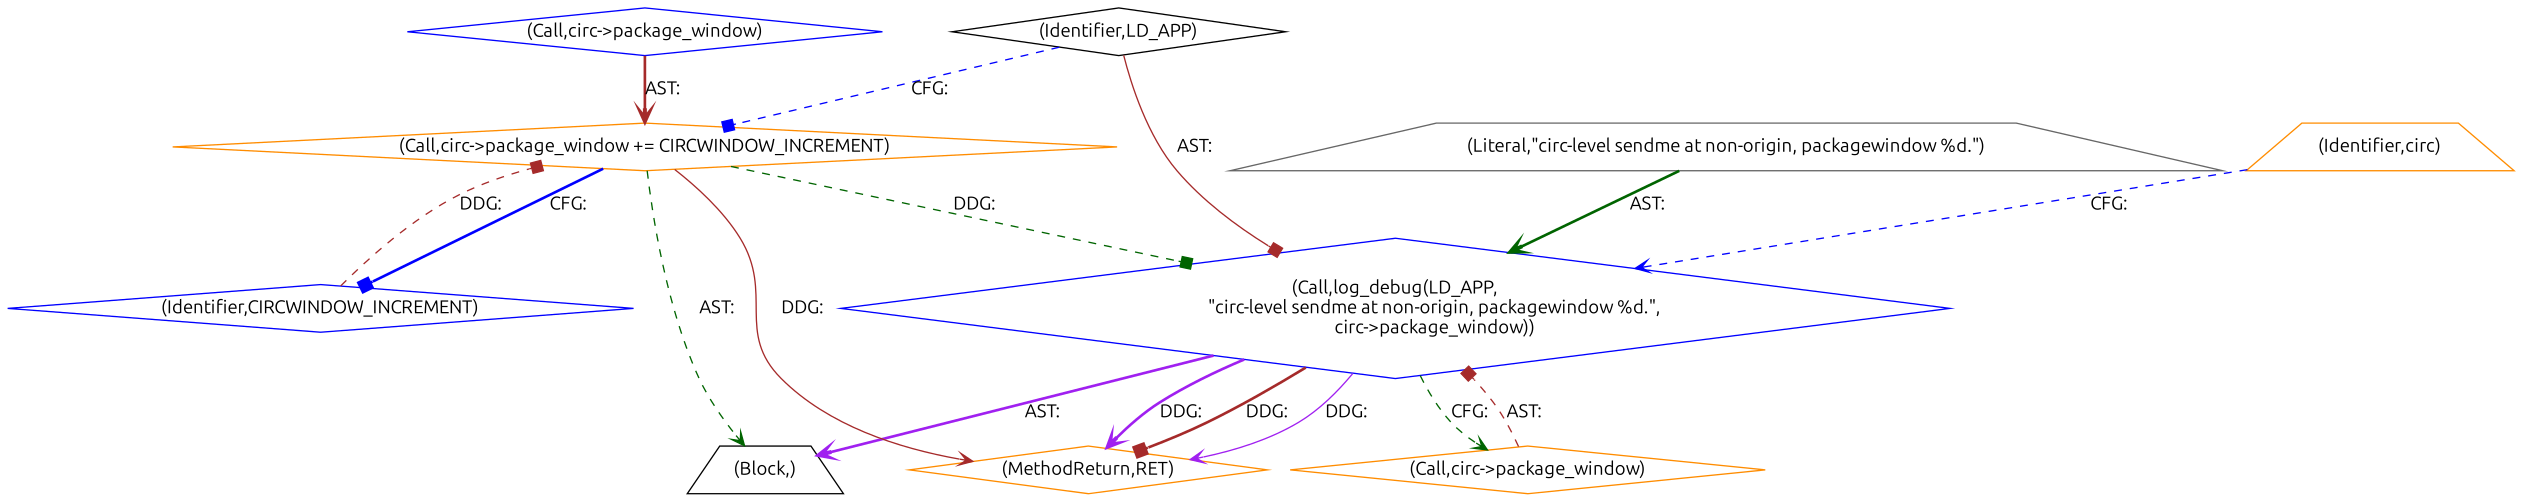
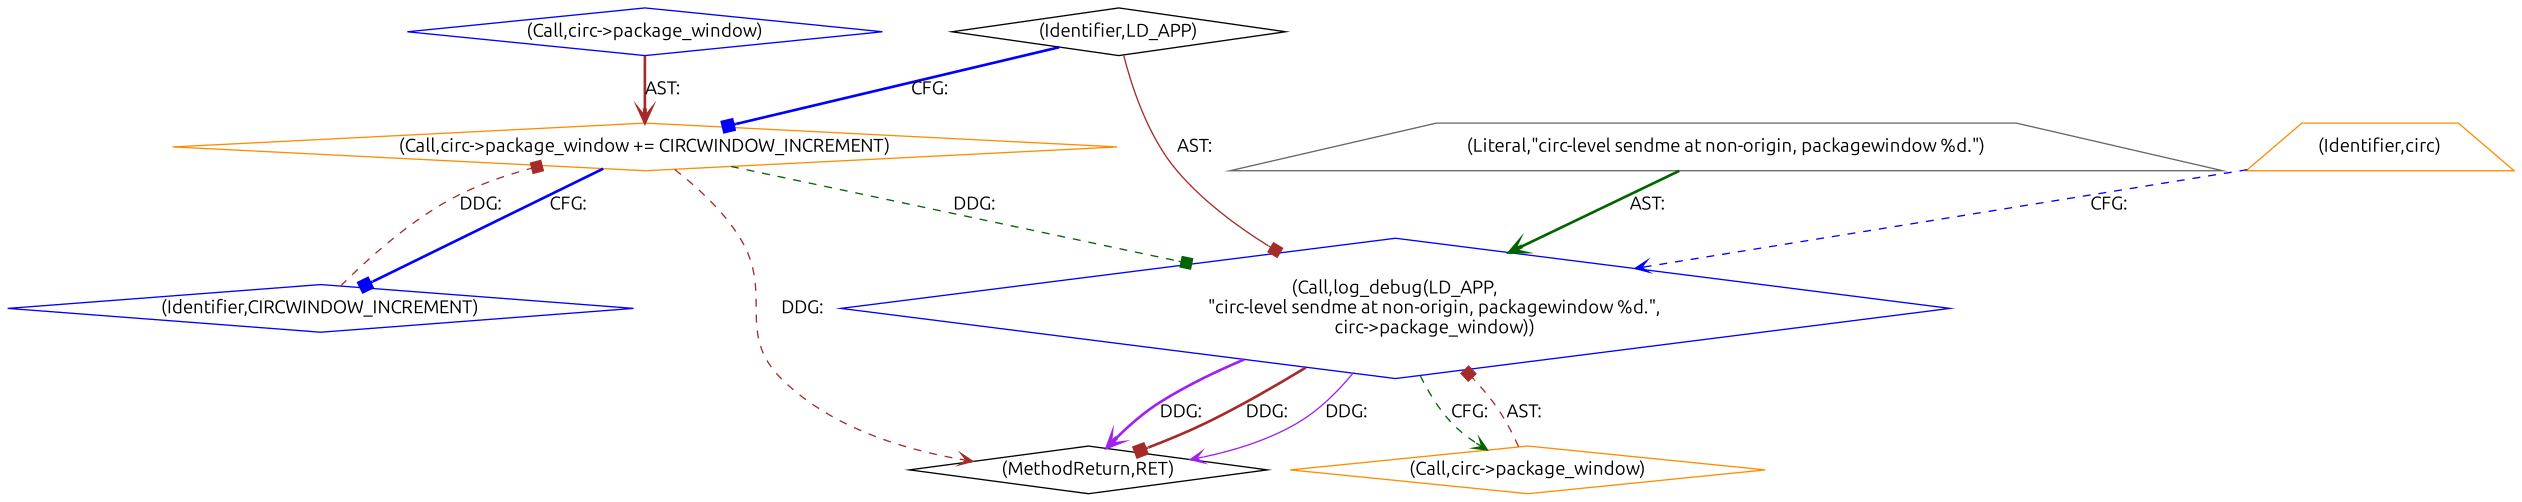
edge "(Identifier,LD_APP)" -> "(Call,circ->package_window += CIRCWINDOW_INCREMENT)": style dashed -> bold
edge "(Call,circ->package_window += CIRCWINDOW_INCREMENT)" -> "(MethodReturn,RET)": style solid -> dashed
node "(Block,)": removed
node "(MethodReturn,RET)": color darkorange -> black
